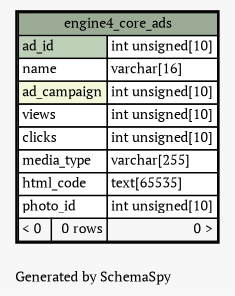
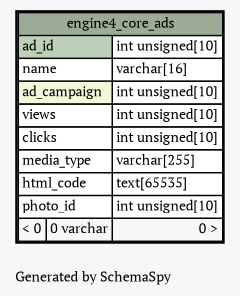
node "engine4_core_ads": text "0 rows" -> "0 varchar"
